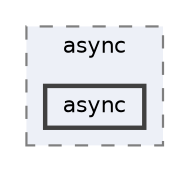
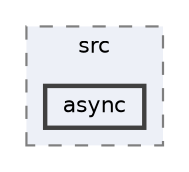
cluster "async": label "async" -> "src"
